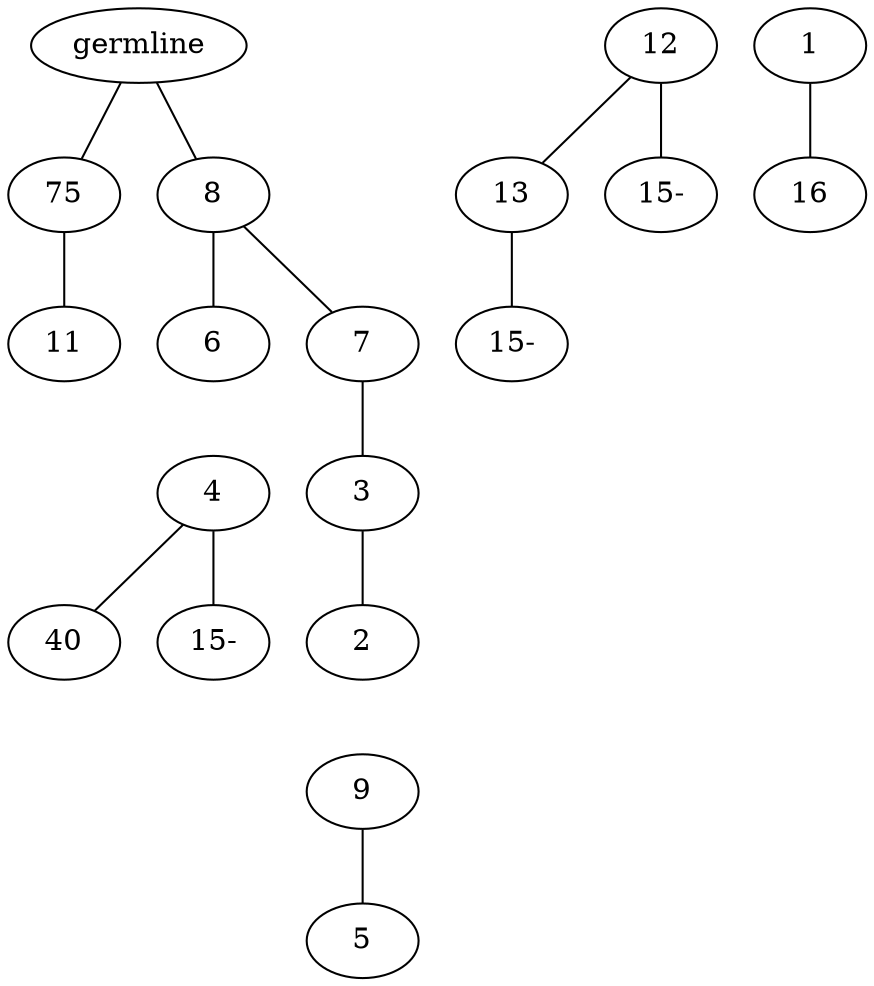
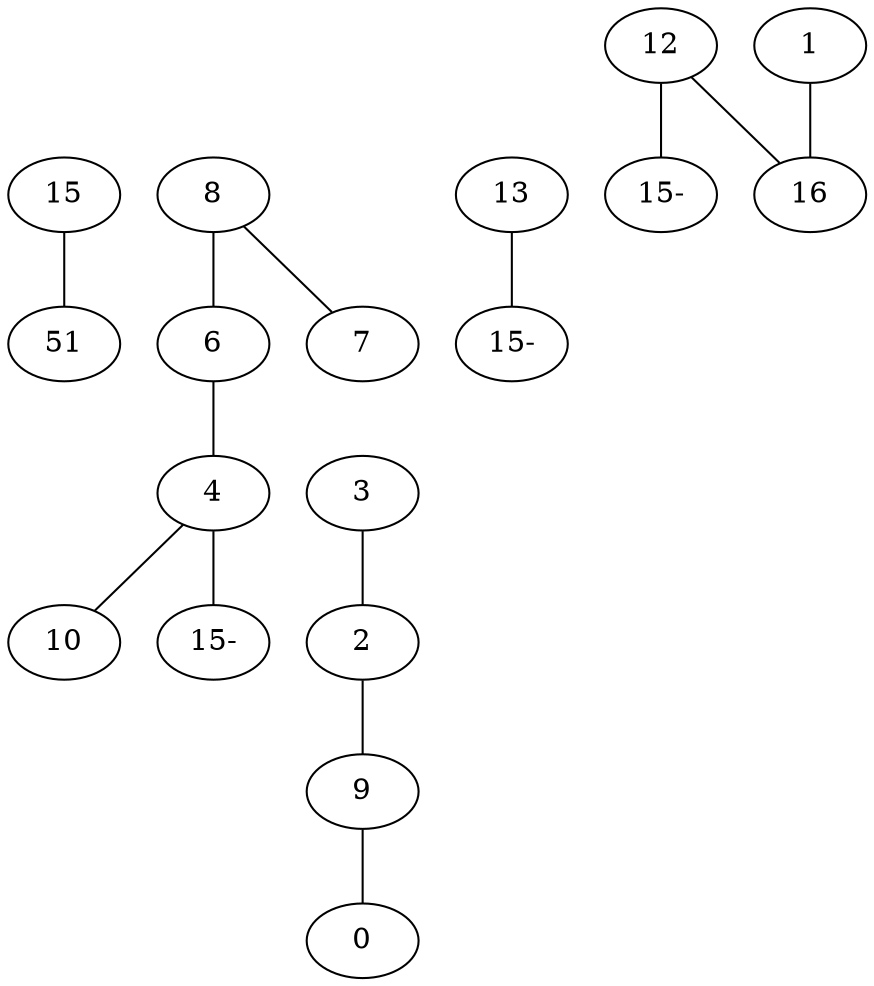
node "germline": removed
edge "12" -- "13": now "12" -- "16"
node "75": label "75" -> "15"
node "11": label "11" -> "51"
edge "6" -- "4": added
edge "7" -- "3": removed
node "40": label "40" -> "10"
edge "2" -- "9": added
node "5": label "5" -> "0"
